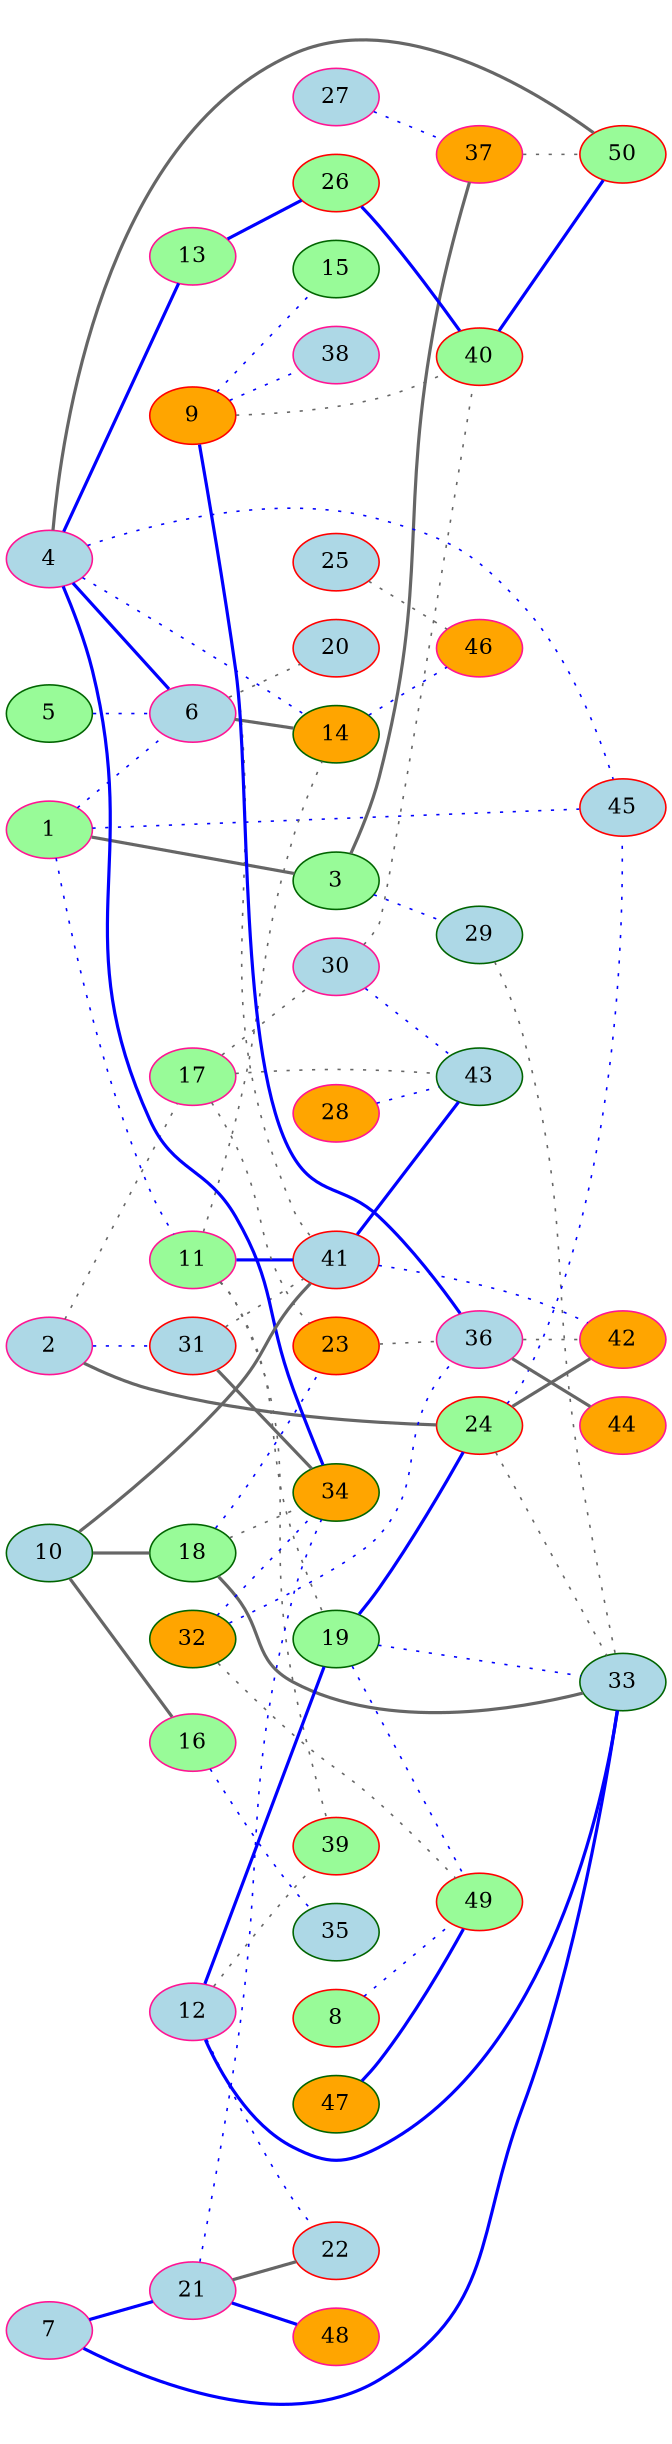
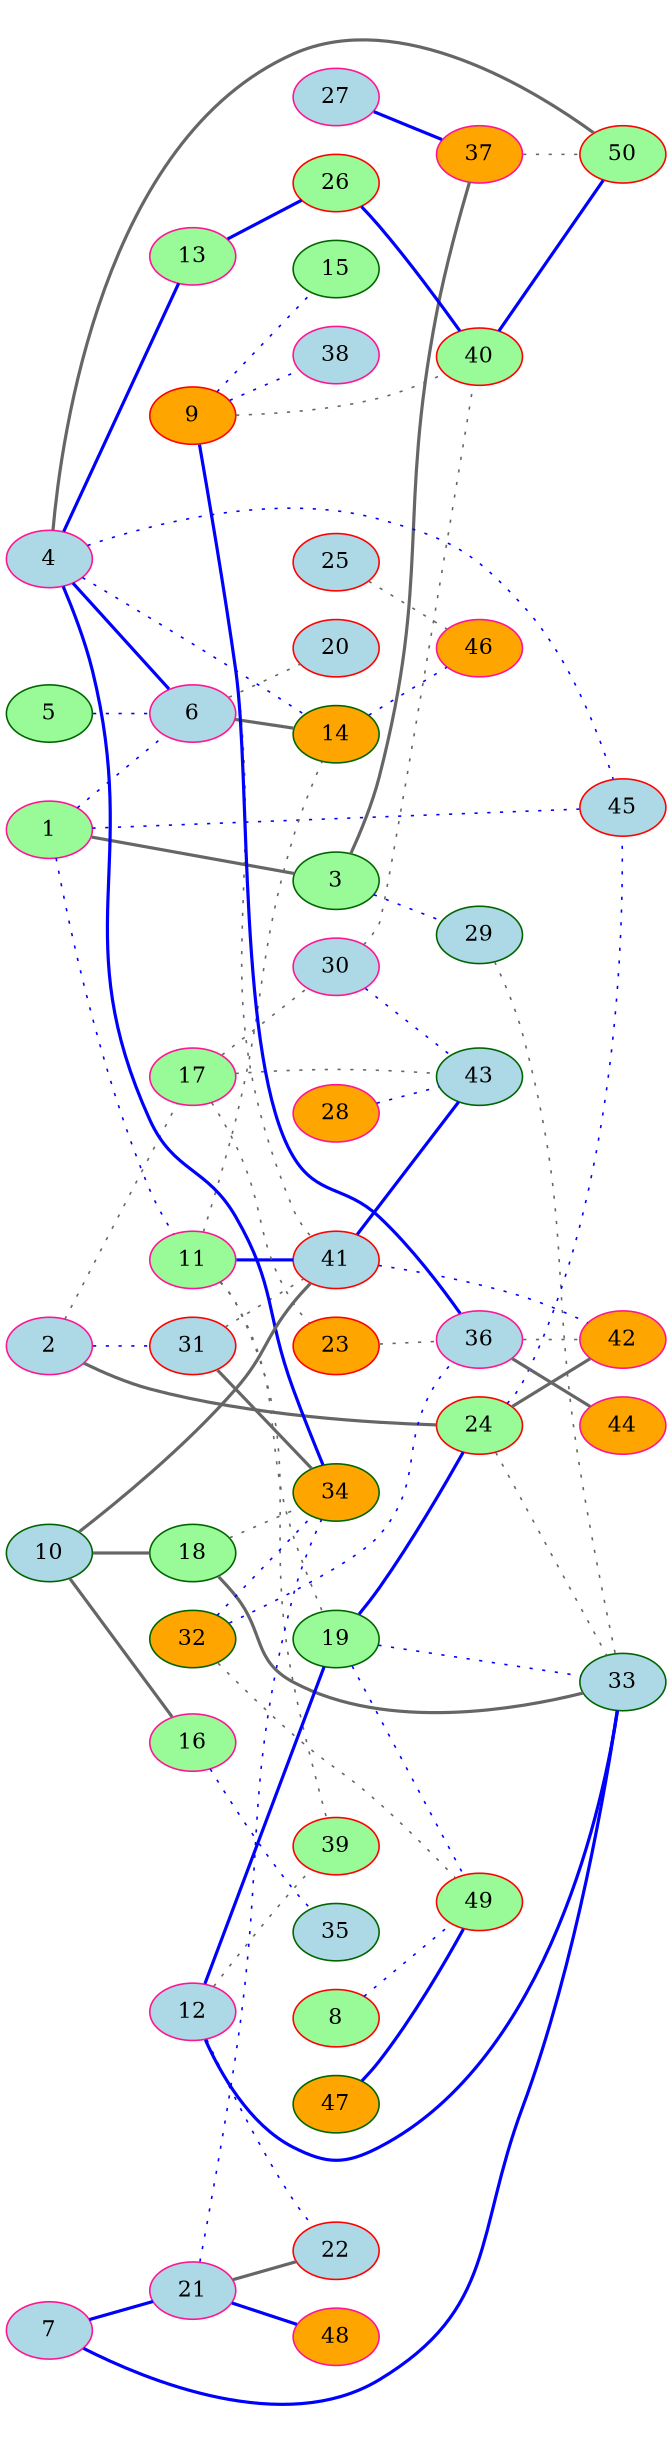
edge "27" -- "37": style dotted -> bold
edge "23" -- "18": removed
